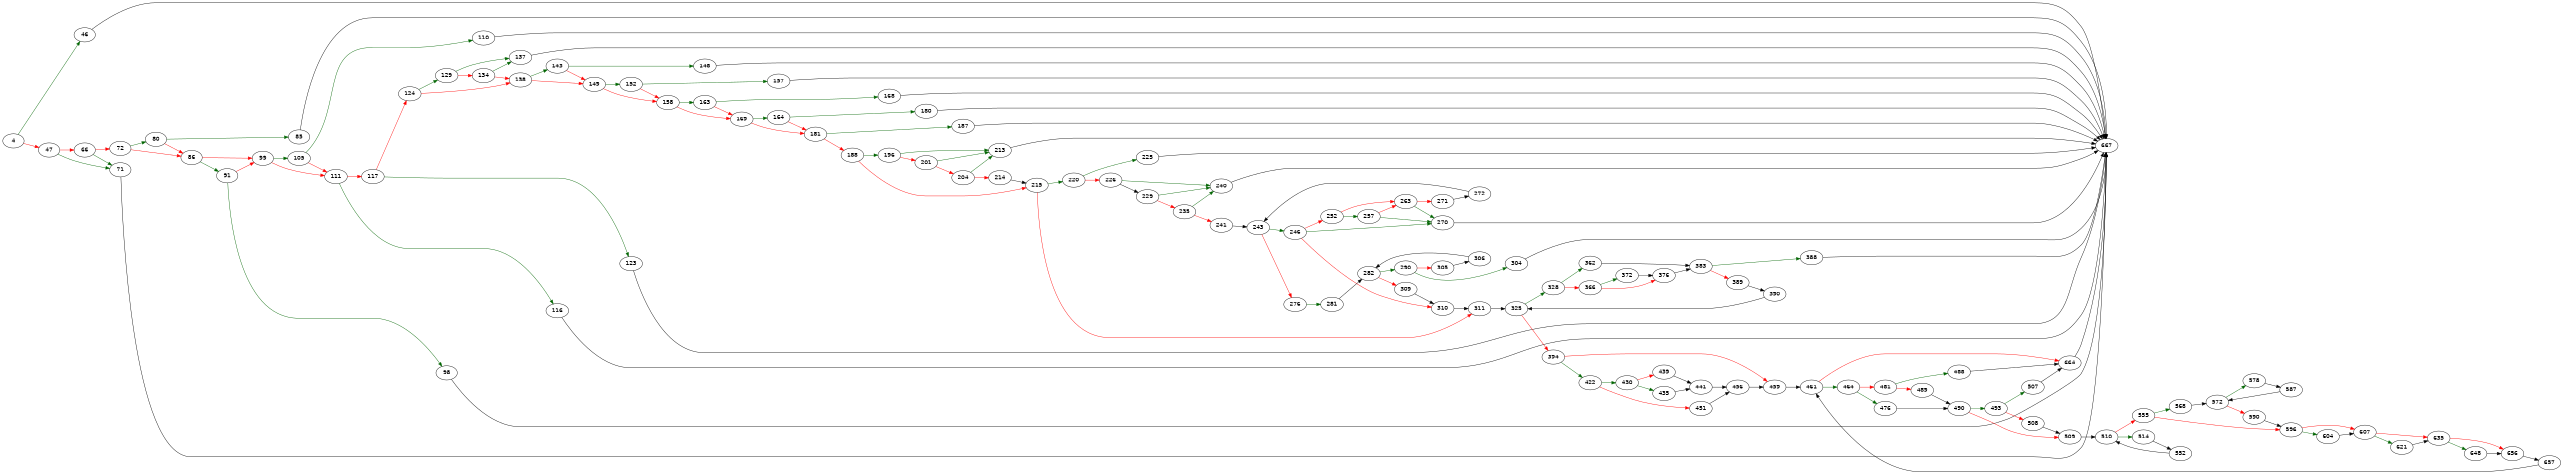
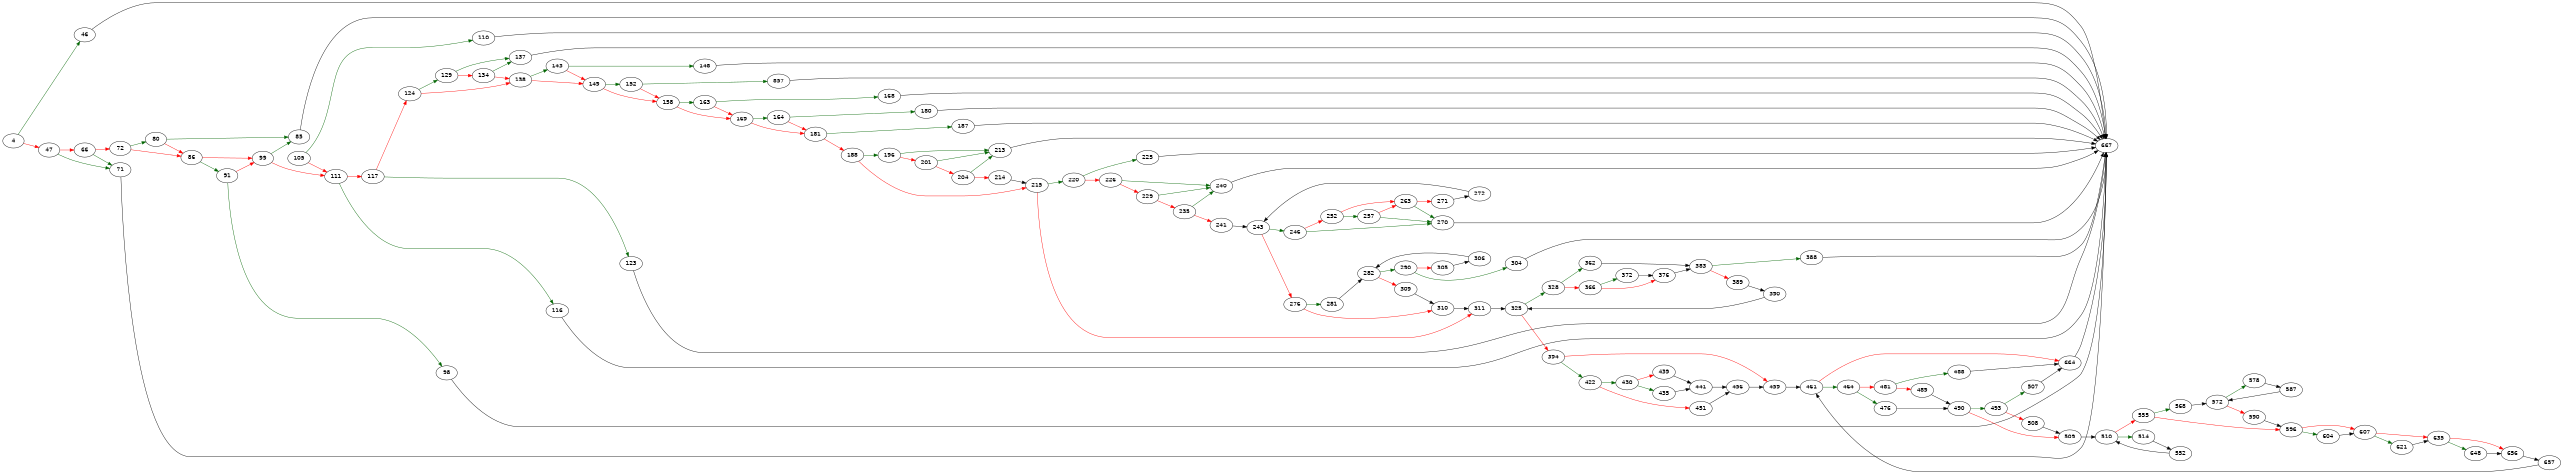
node "157": label "157" -> "857"
edge "99" -> "105": now "99" -> "85"
edge "226" -> "229": color black -> red
edge "246" -> "310": now "276" -> "310"
